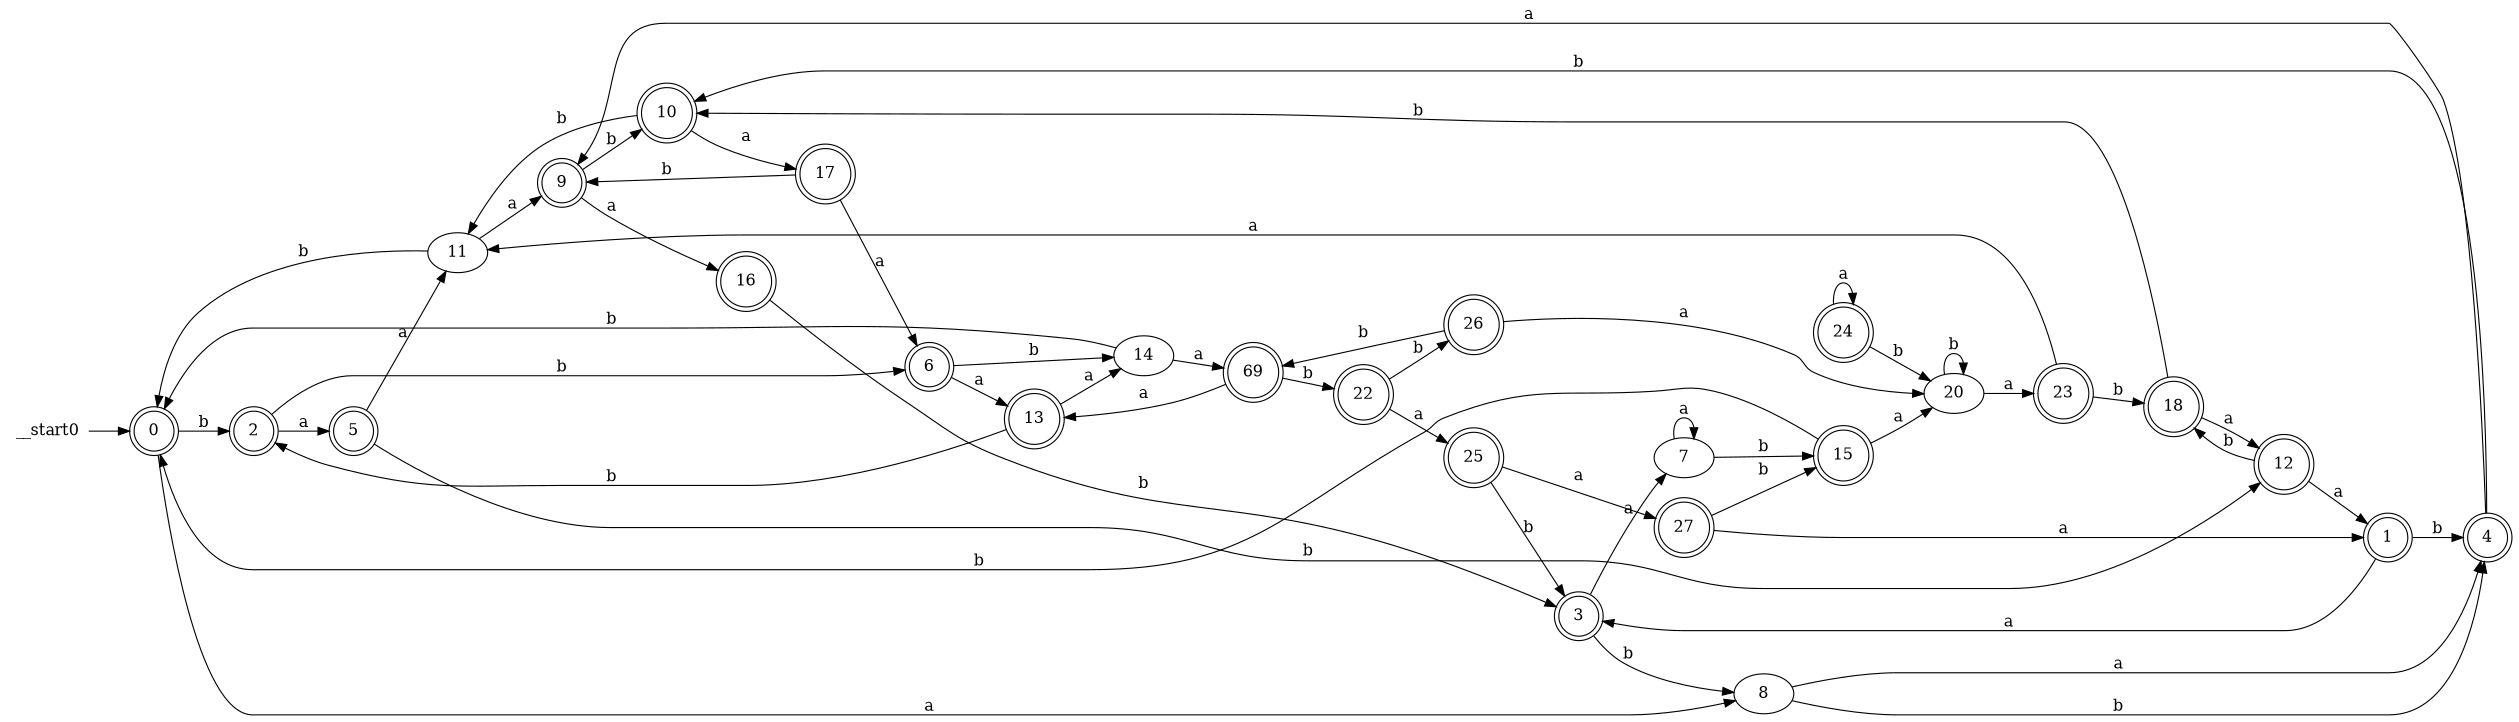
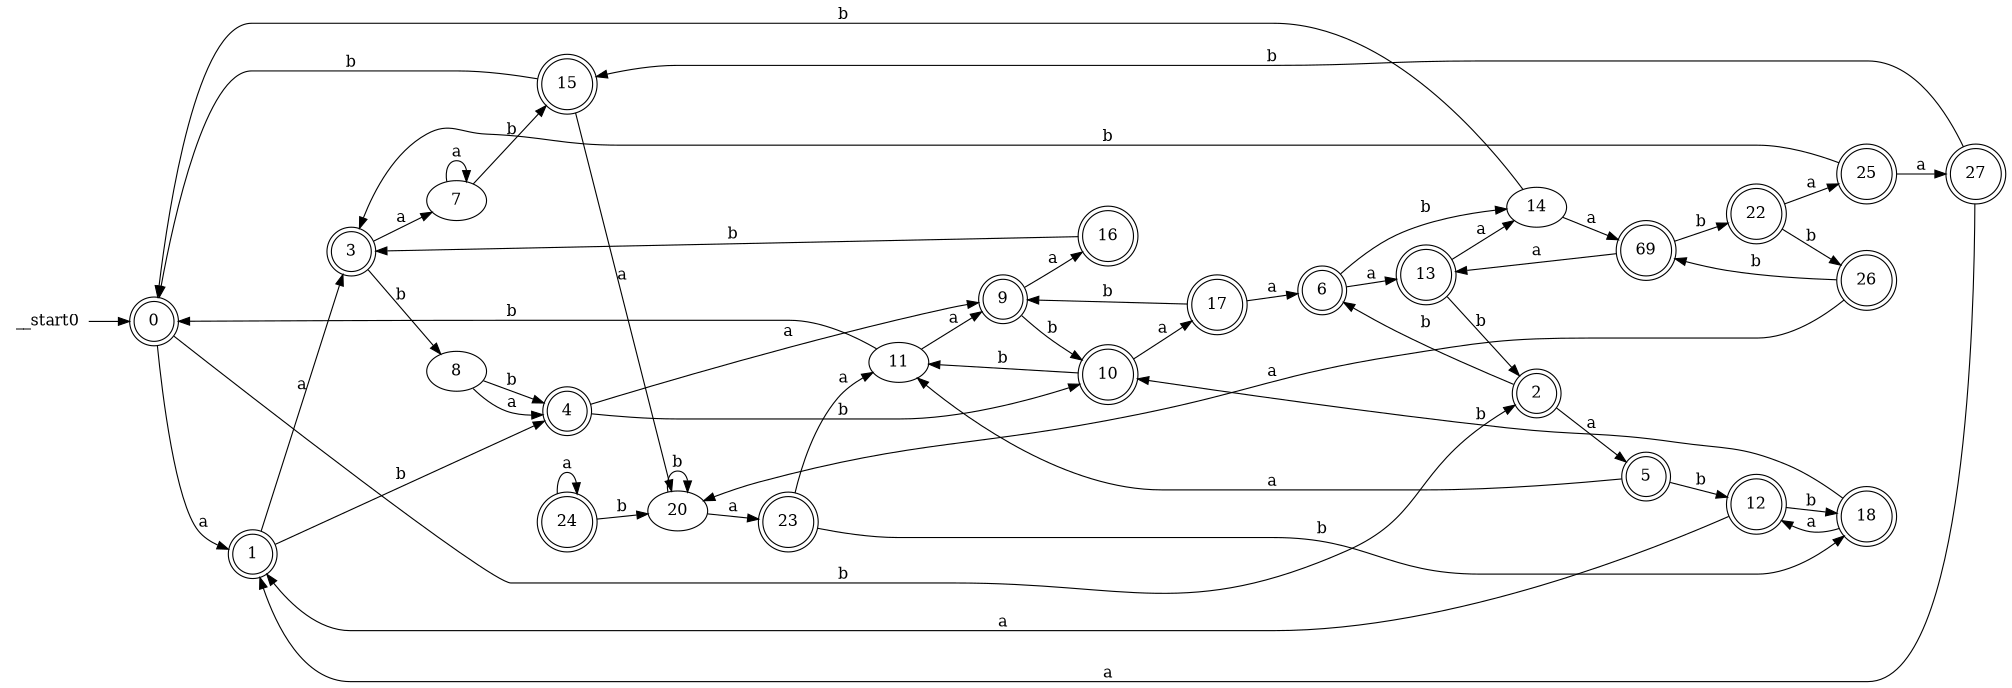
edge "0" -> "8": now "0" -> "1"
